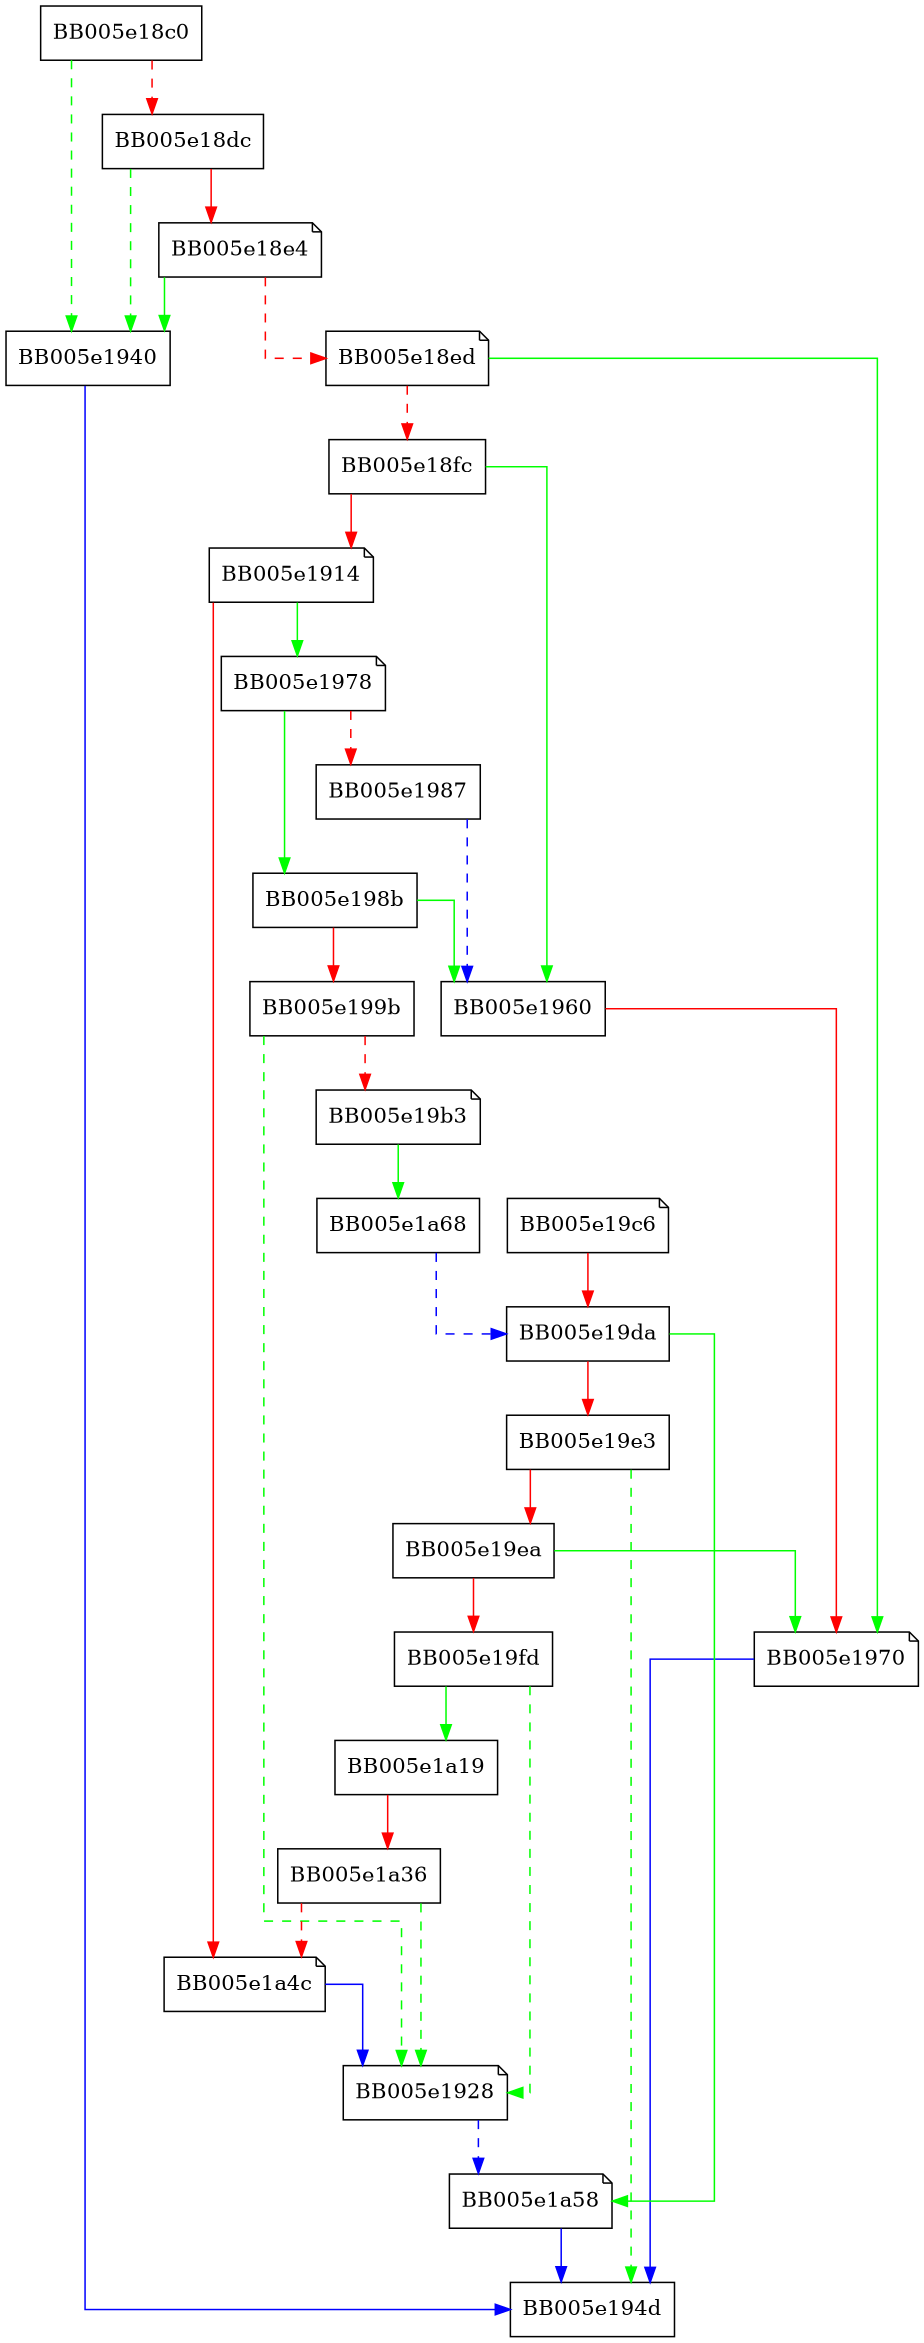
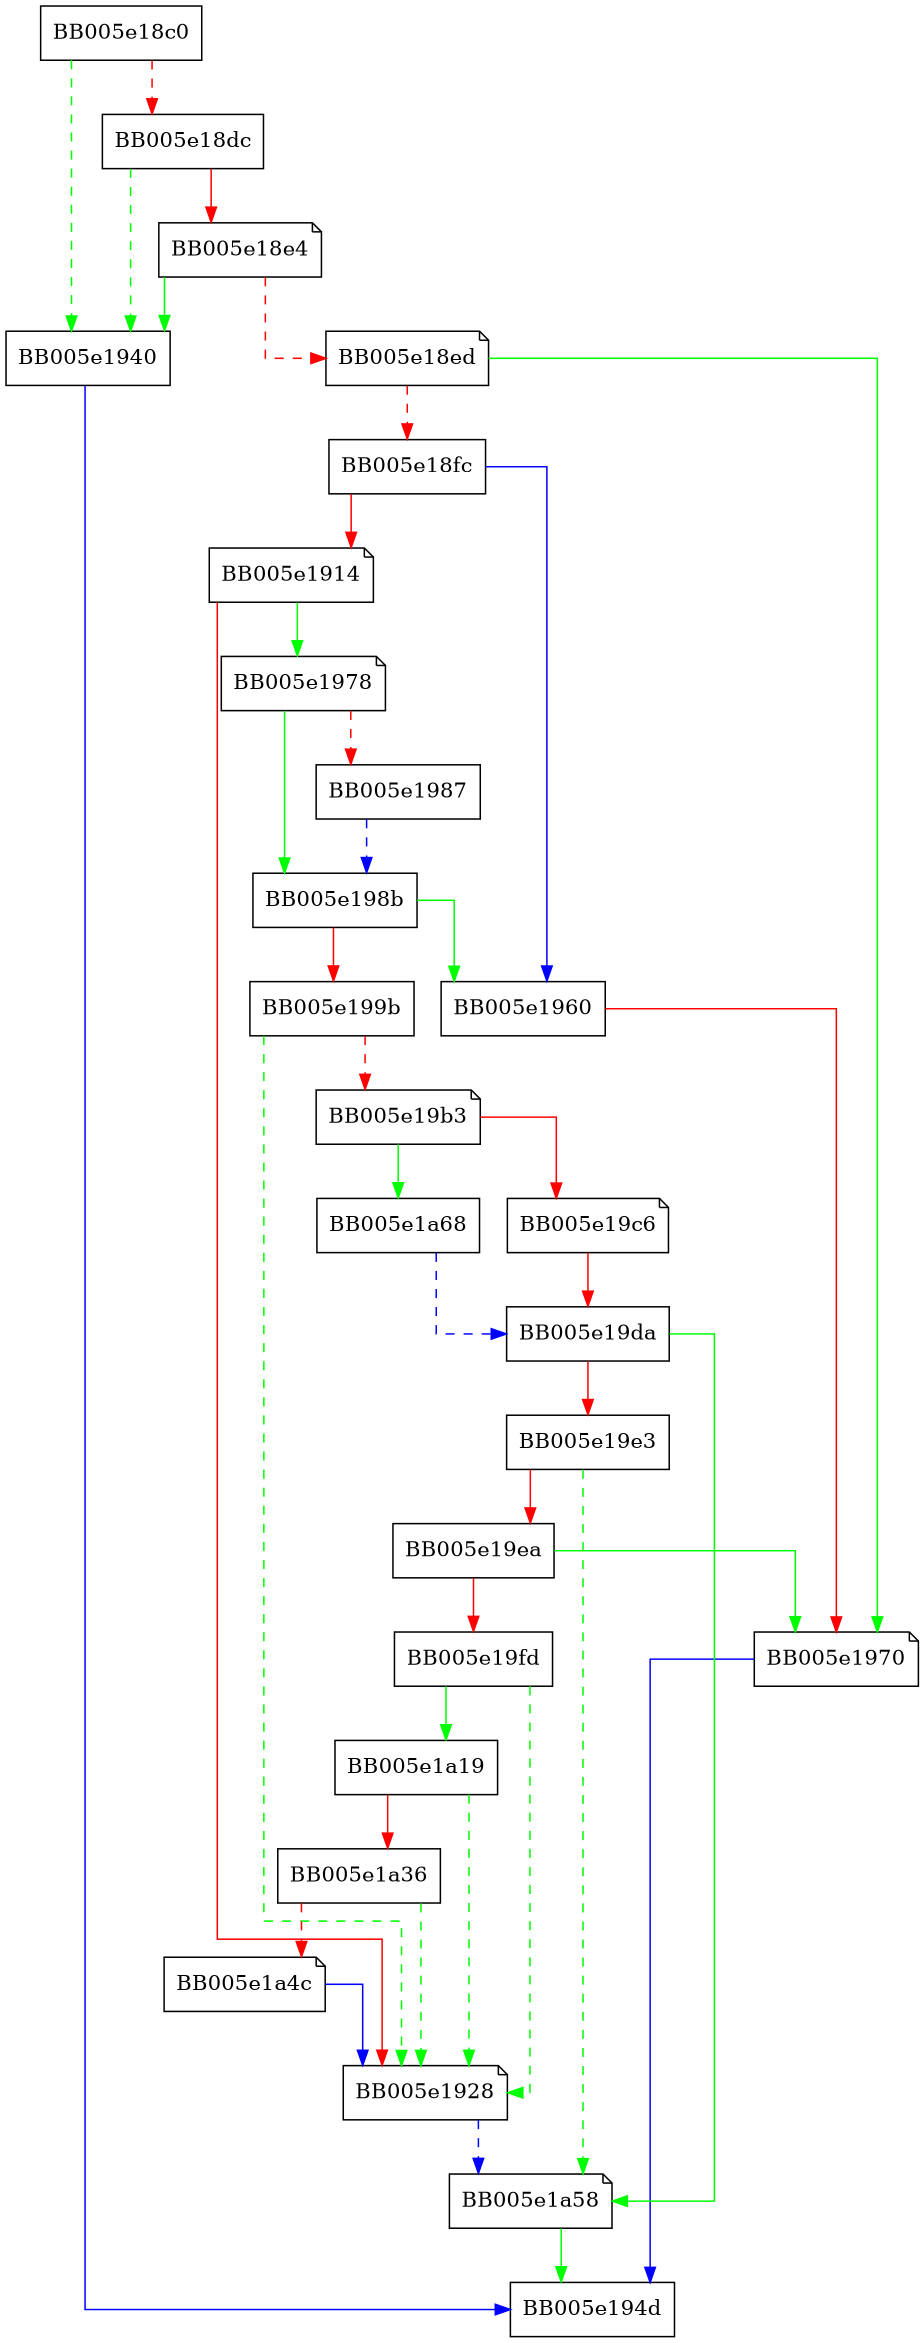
edge "BB005e18fc" -> "BB005e1960": color green -> blue
edge "BB005e1987" -> "BB005e1960": now "BB005e1987" -> "BB005e198b"
edge "BB005e19b3" -> "BB005e19c6": added
edge "BB005e1914" -> "BB005e1a4c": now "BB005e1914" -> "BB005e1928"
edge "BB005e19e3" -> "BB005e194d": now "BB005e19e3" -> "BB005e1a58"
edge "BB005e1a19" -> "BB005e1928": added
edge "BB005e1a58" -> "BB005e194d": color blue -> green
